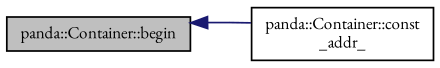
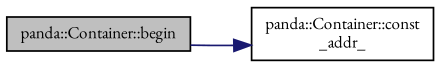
edge "panda::Container::const _addr_" -> "panda::Container::begin": reversed
